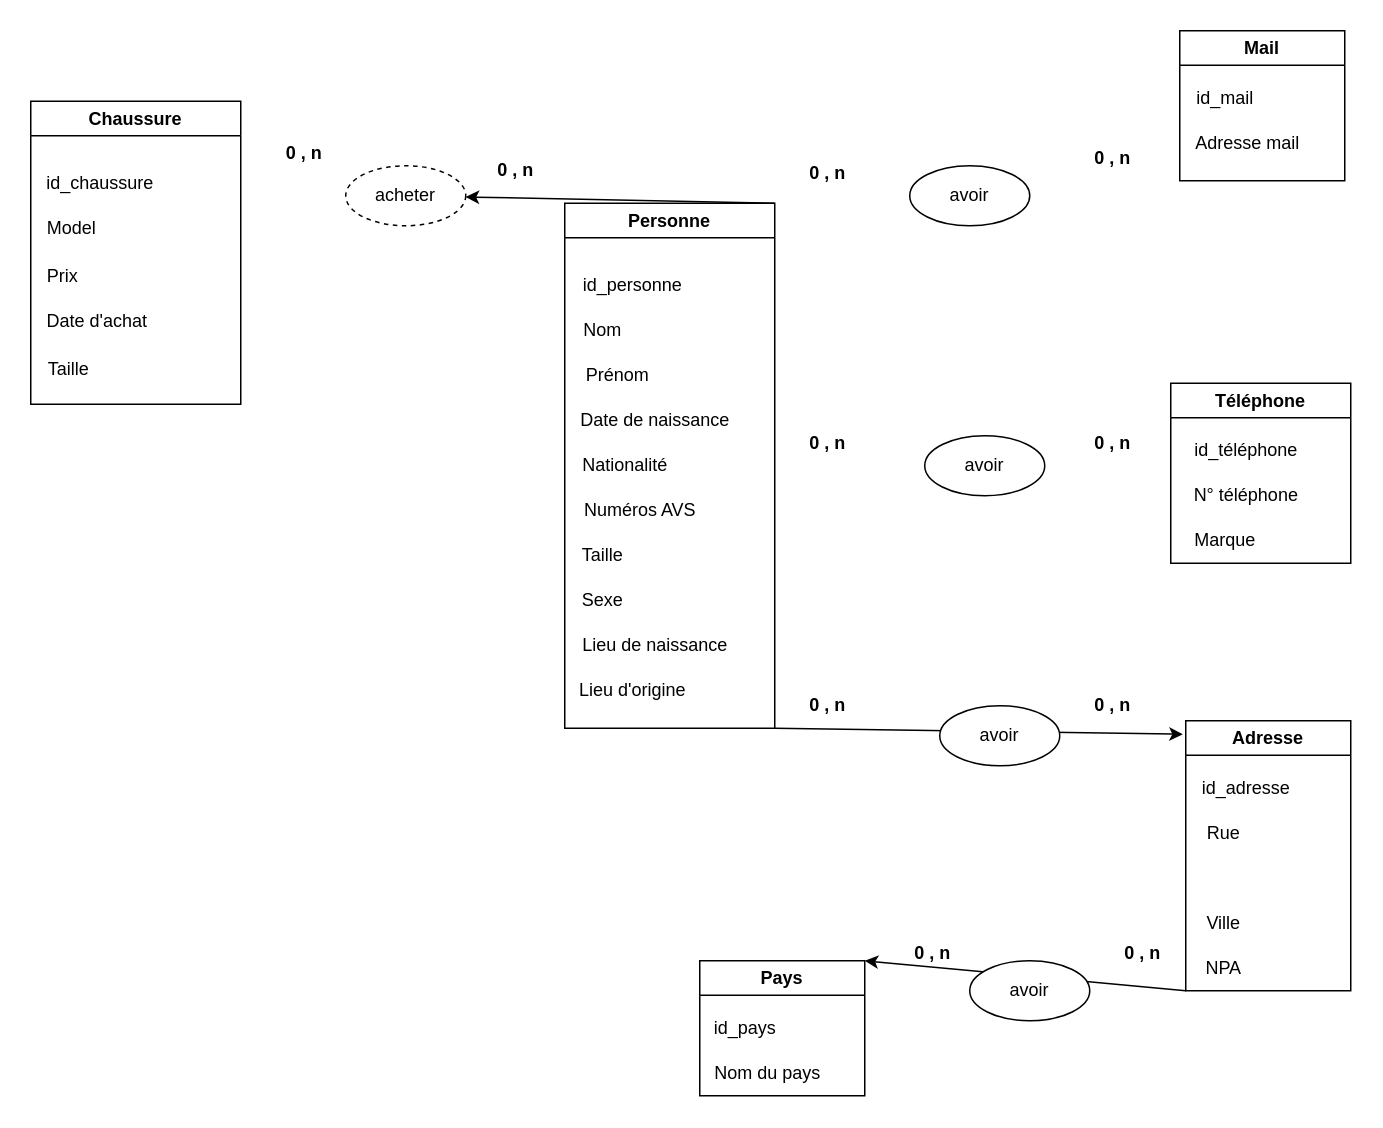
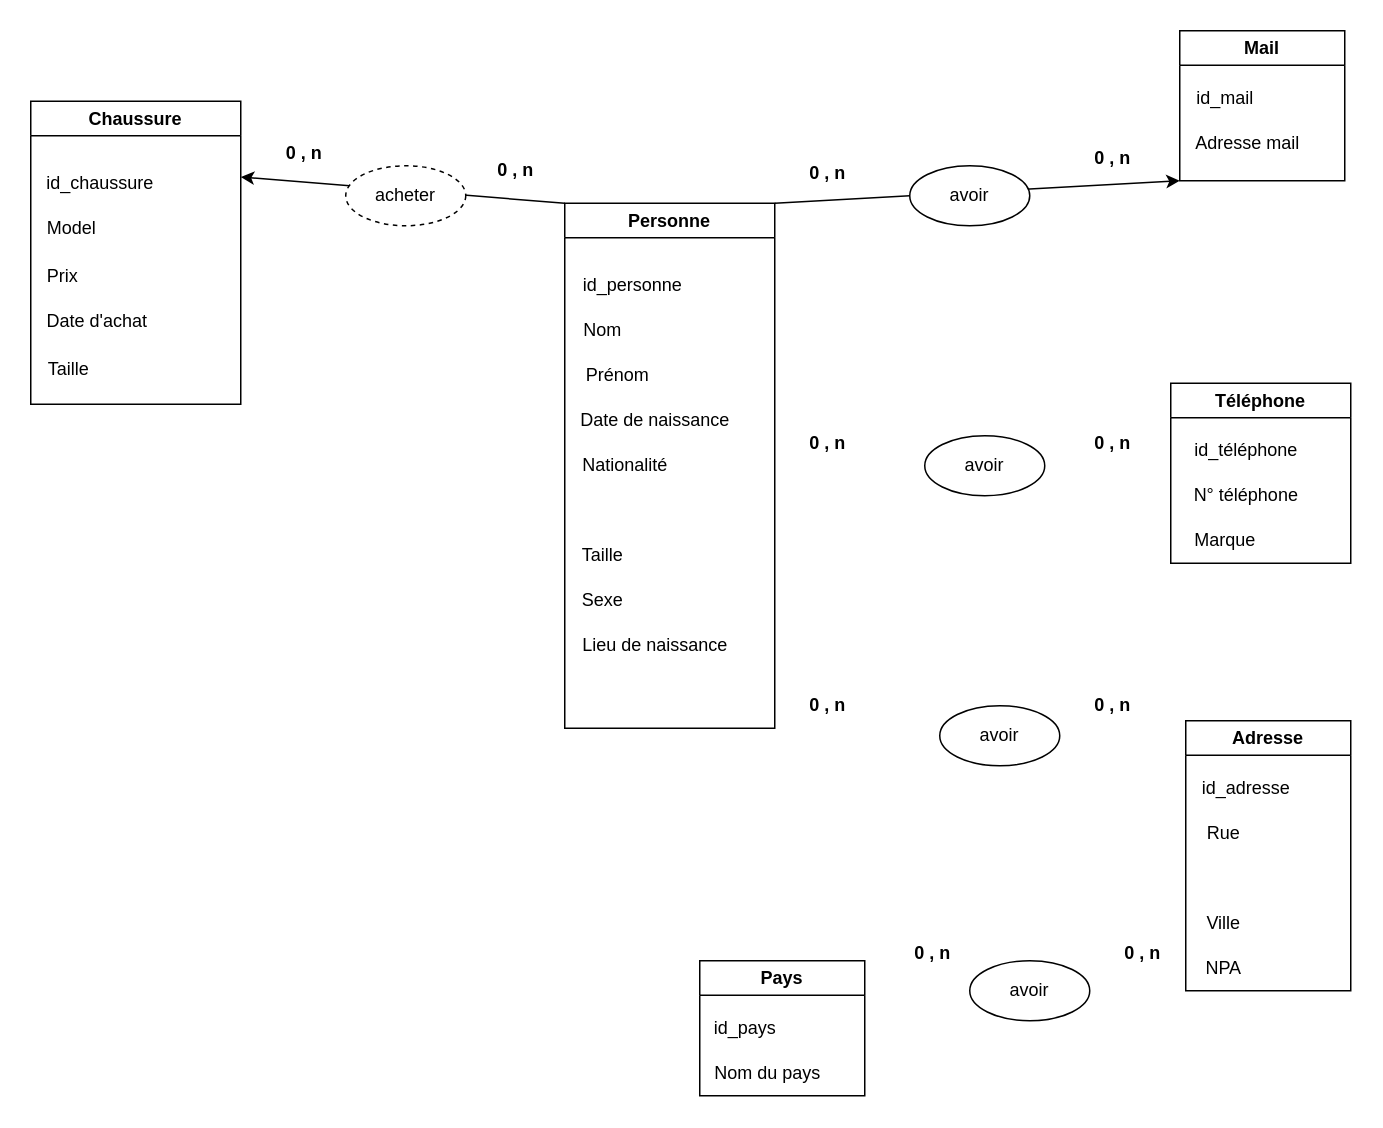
edge "Personne" -> "Chaussure": added
edge "Personne" -> "acheter": now "Personne" -> "Mail"
node "Numéros AVS": removed
node "Lieu d'origine": removed
edge "Personne" -> "Adresse": removed
edge "Adresse" -> "Pays": removed
